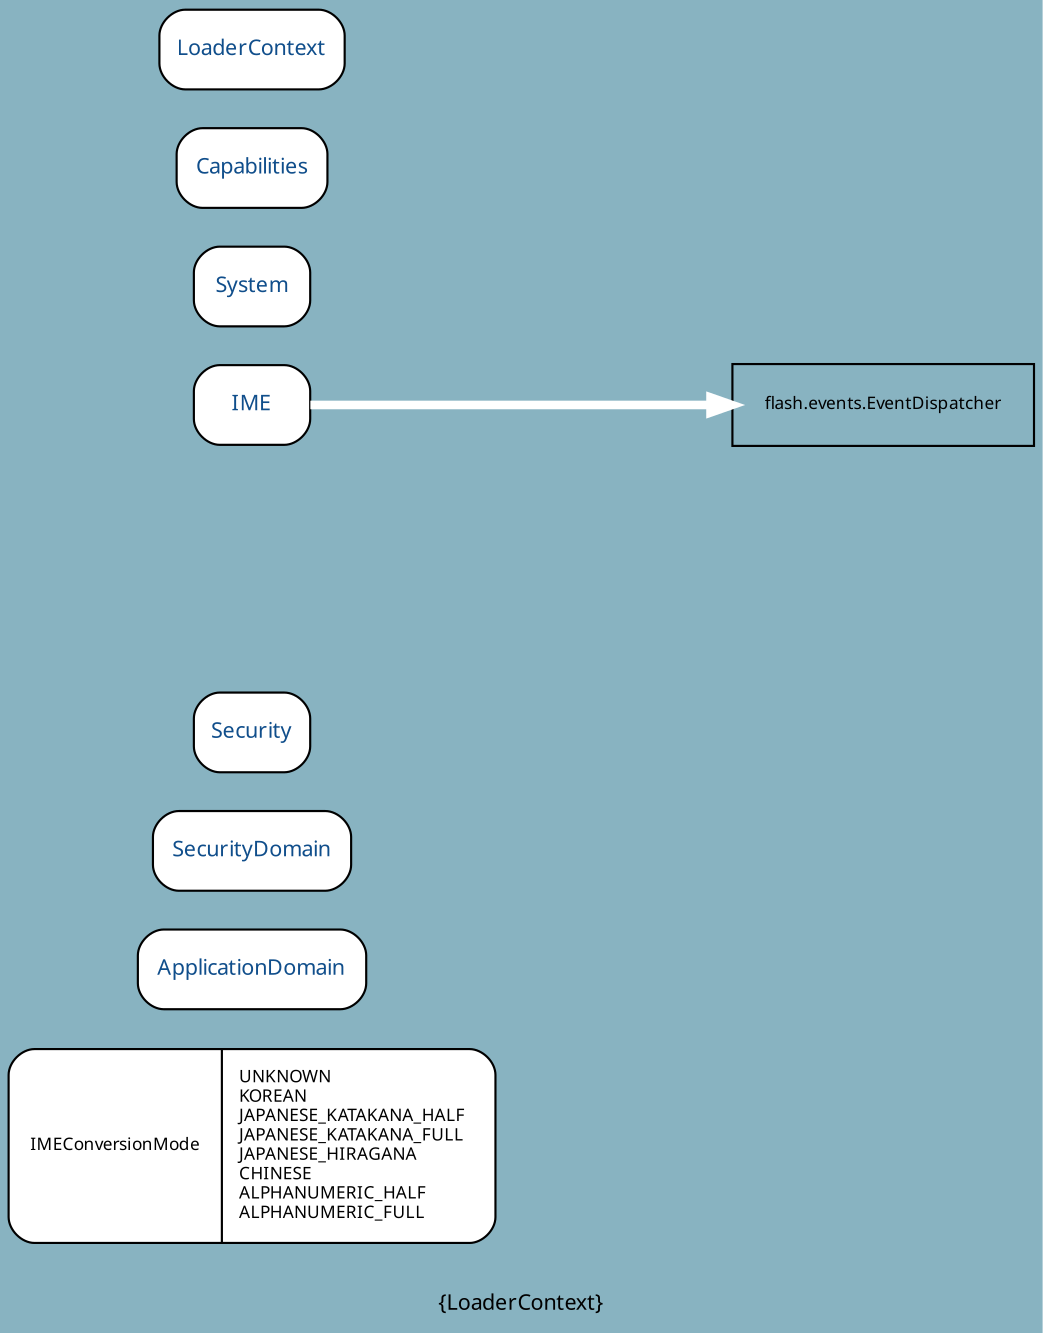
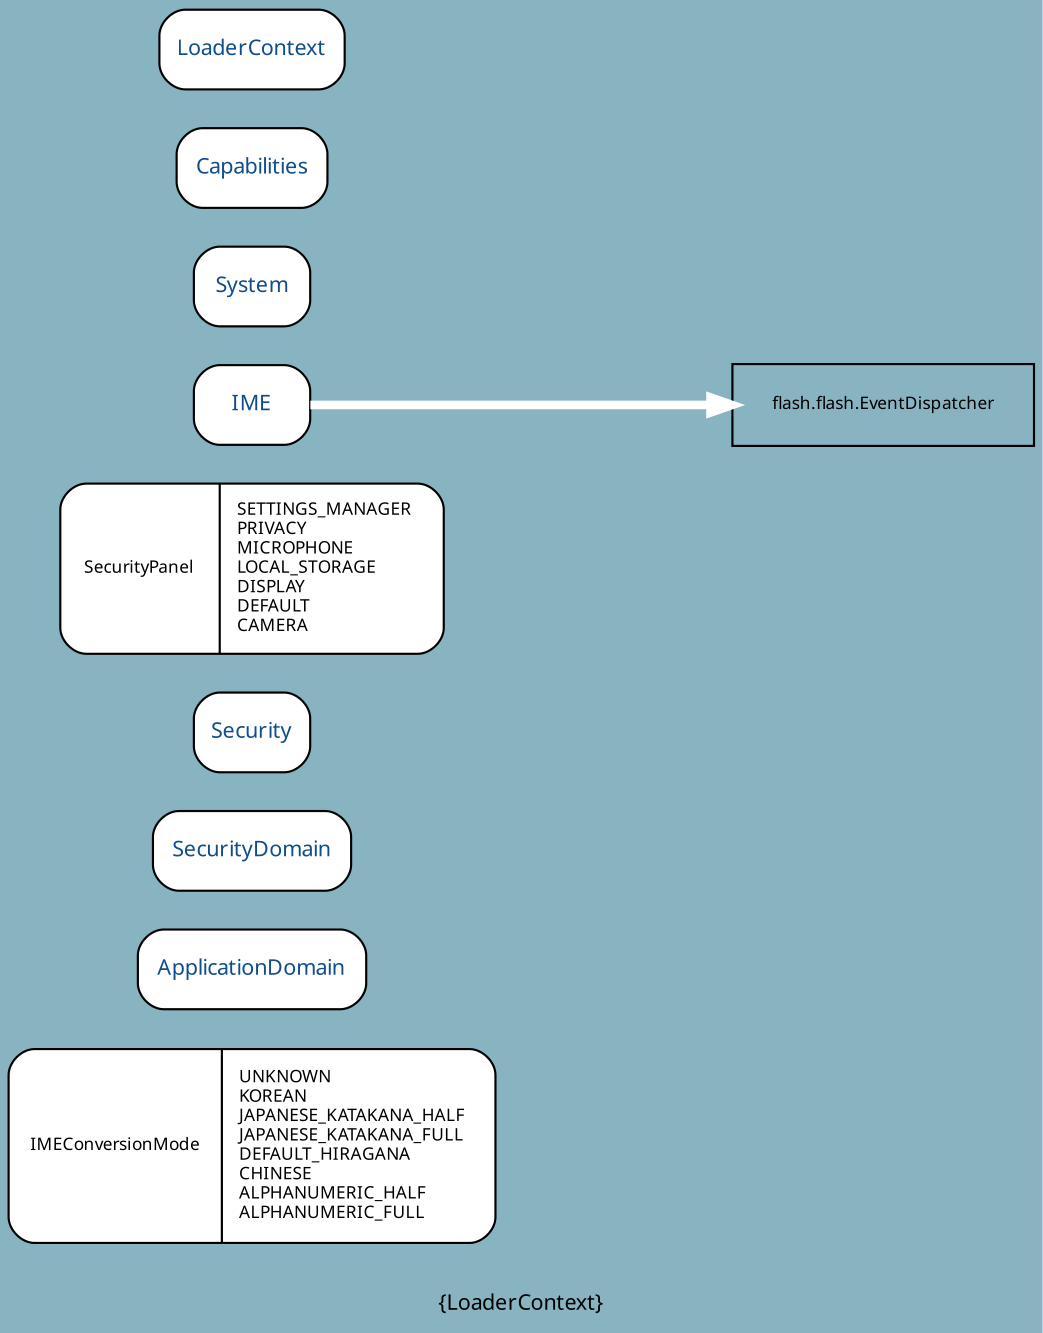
node "flash.events.EventDispatcher": label "flash.events.EventDispatcher" -> "flash.flash.EventDispatcher"
node "SecurityPanel": added
node "IMEConversionMode": text "JAPANESE_HIRAGANA" -> "DEFAULT_HIRAGANA"
